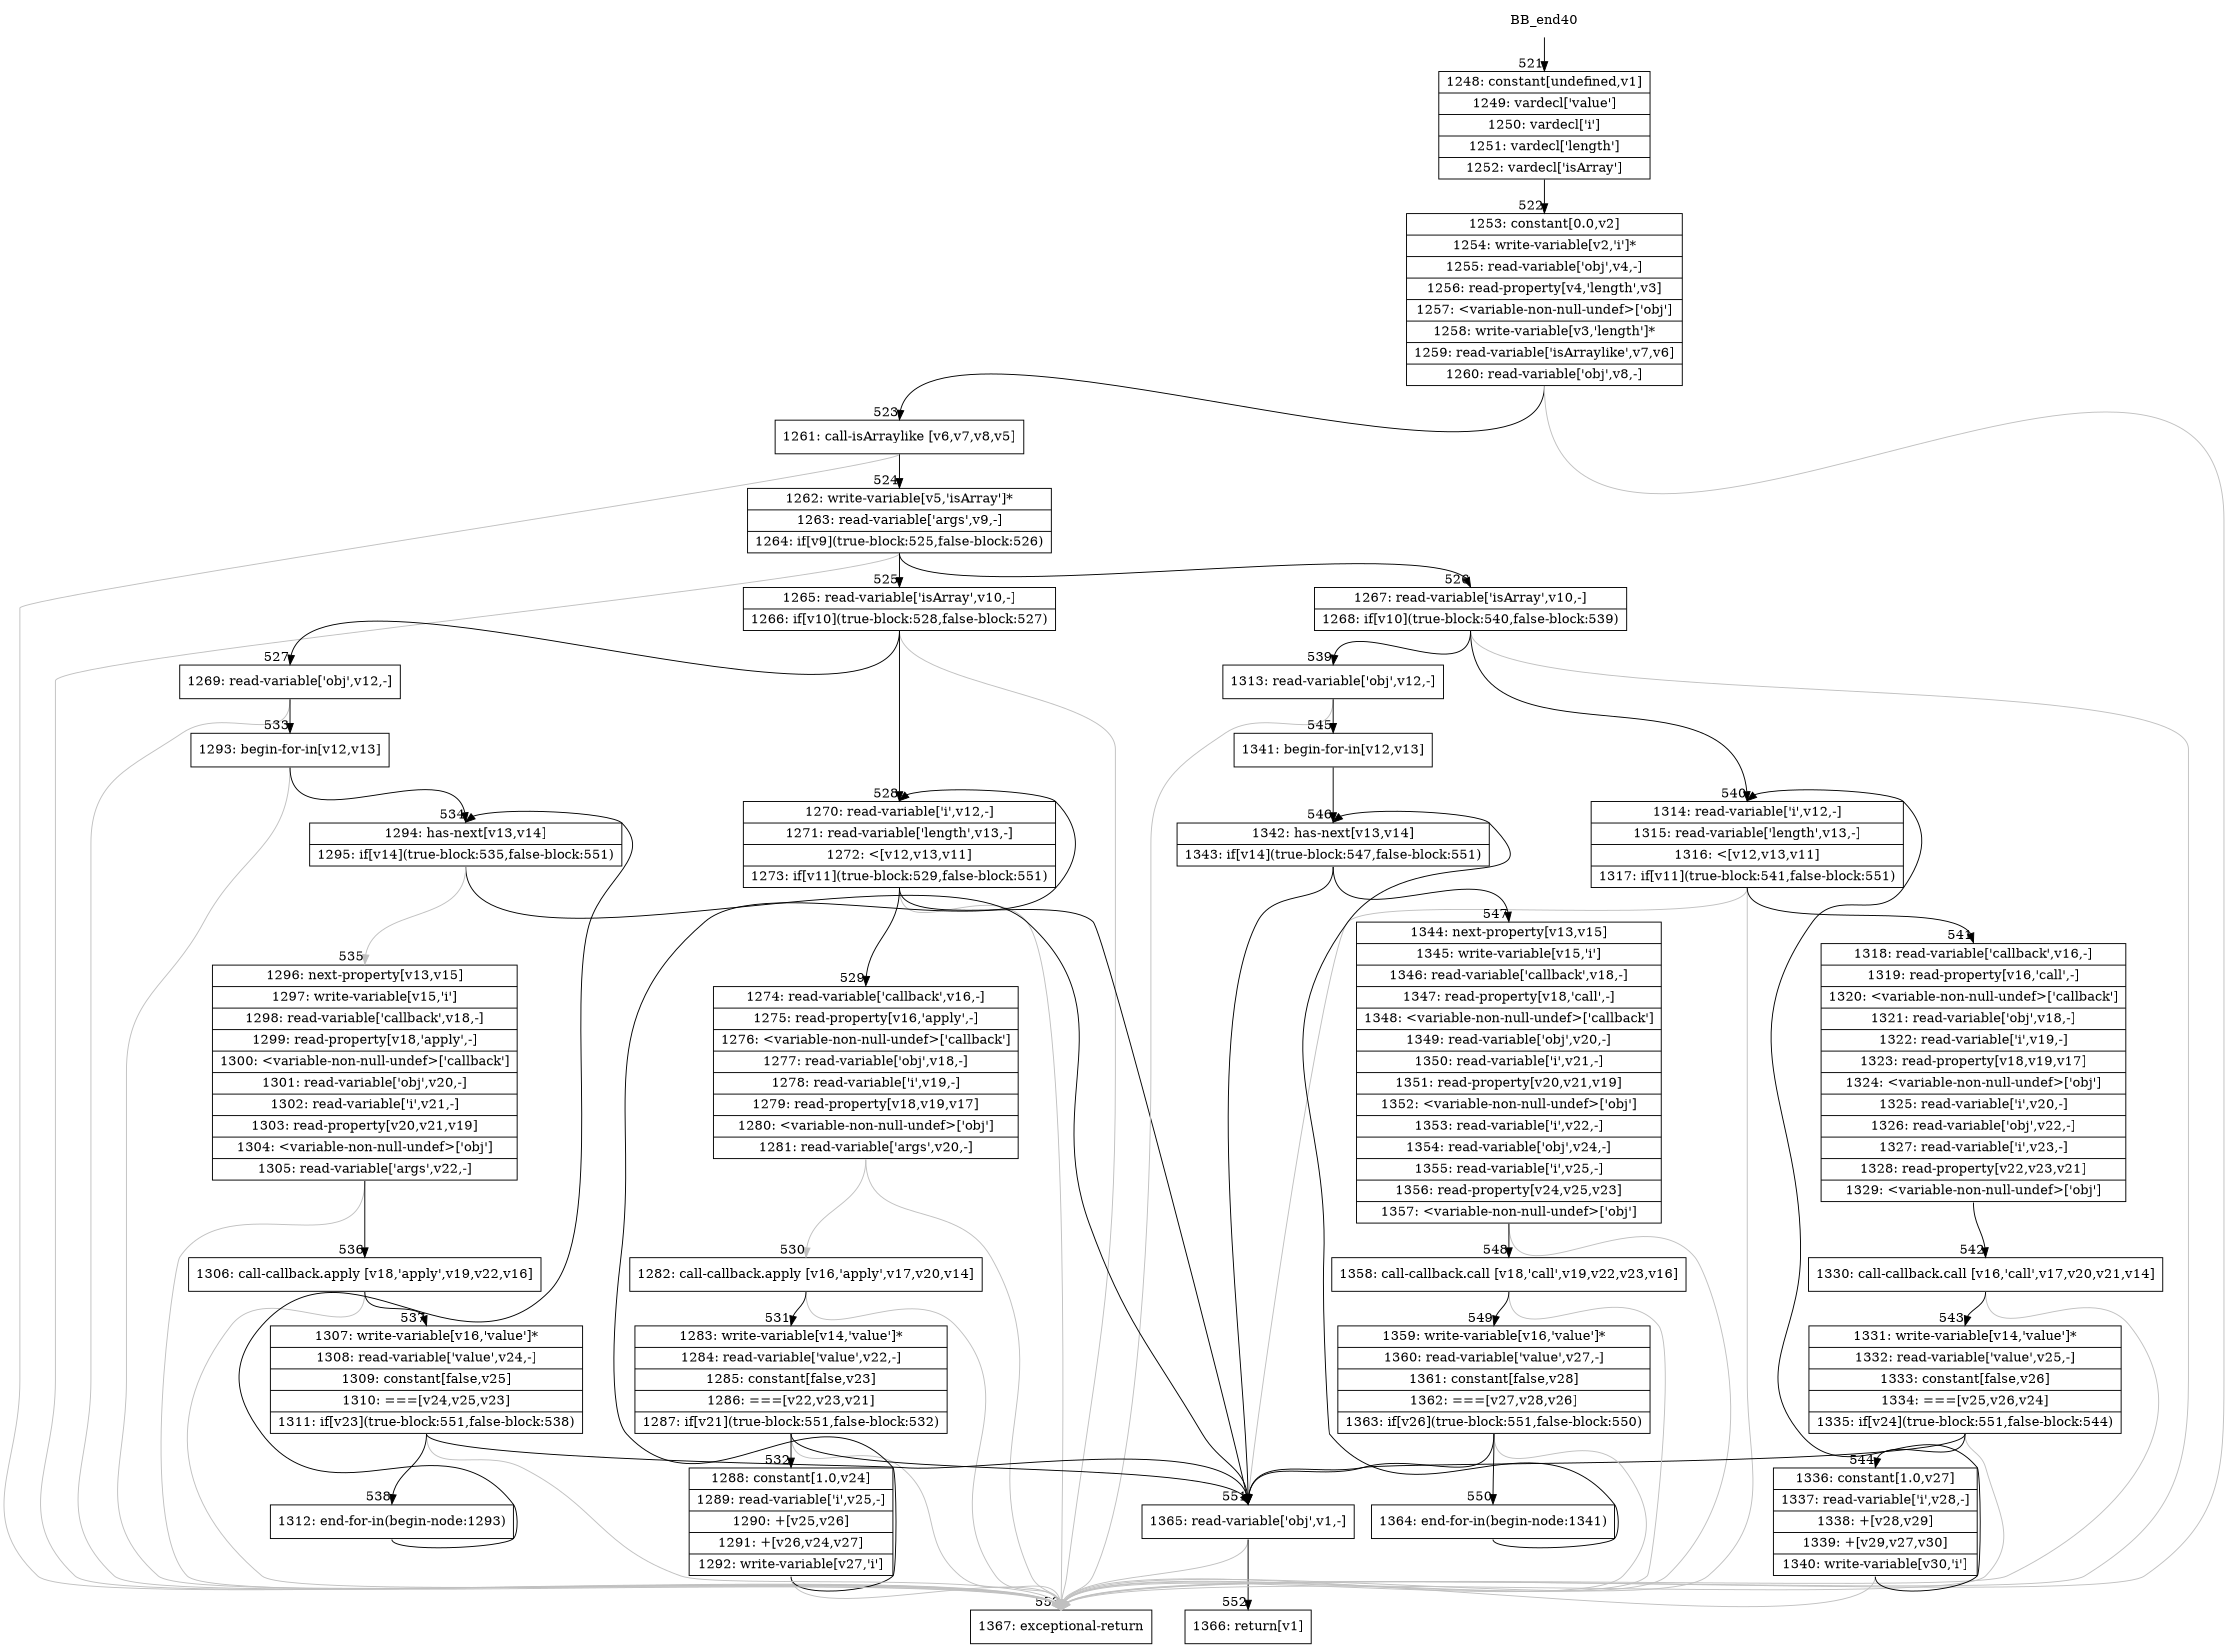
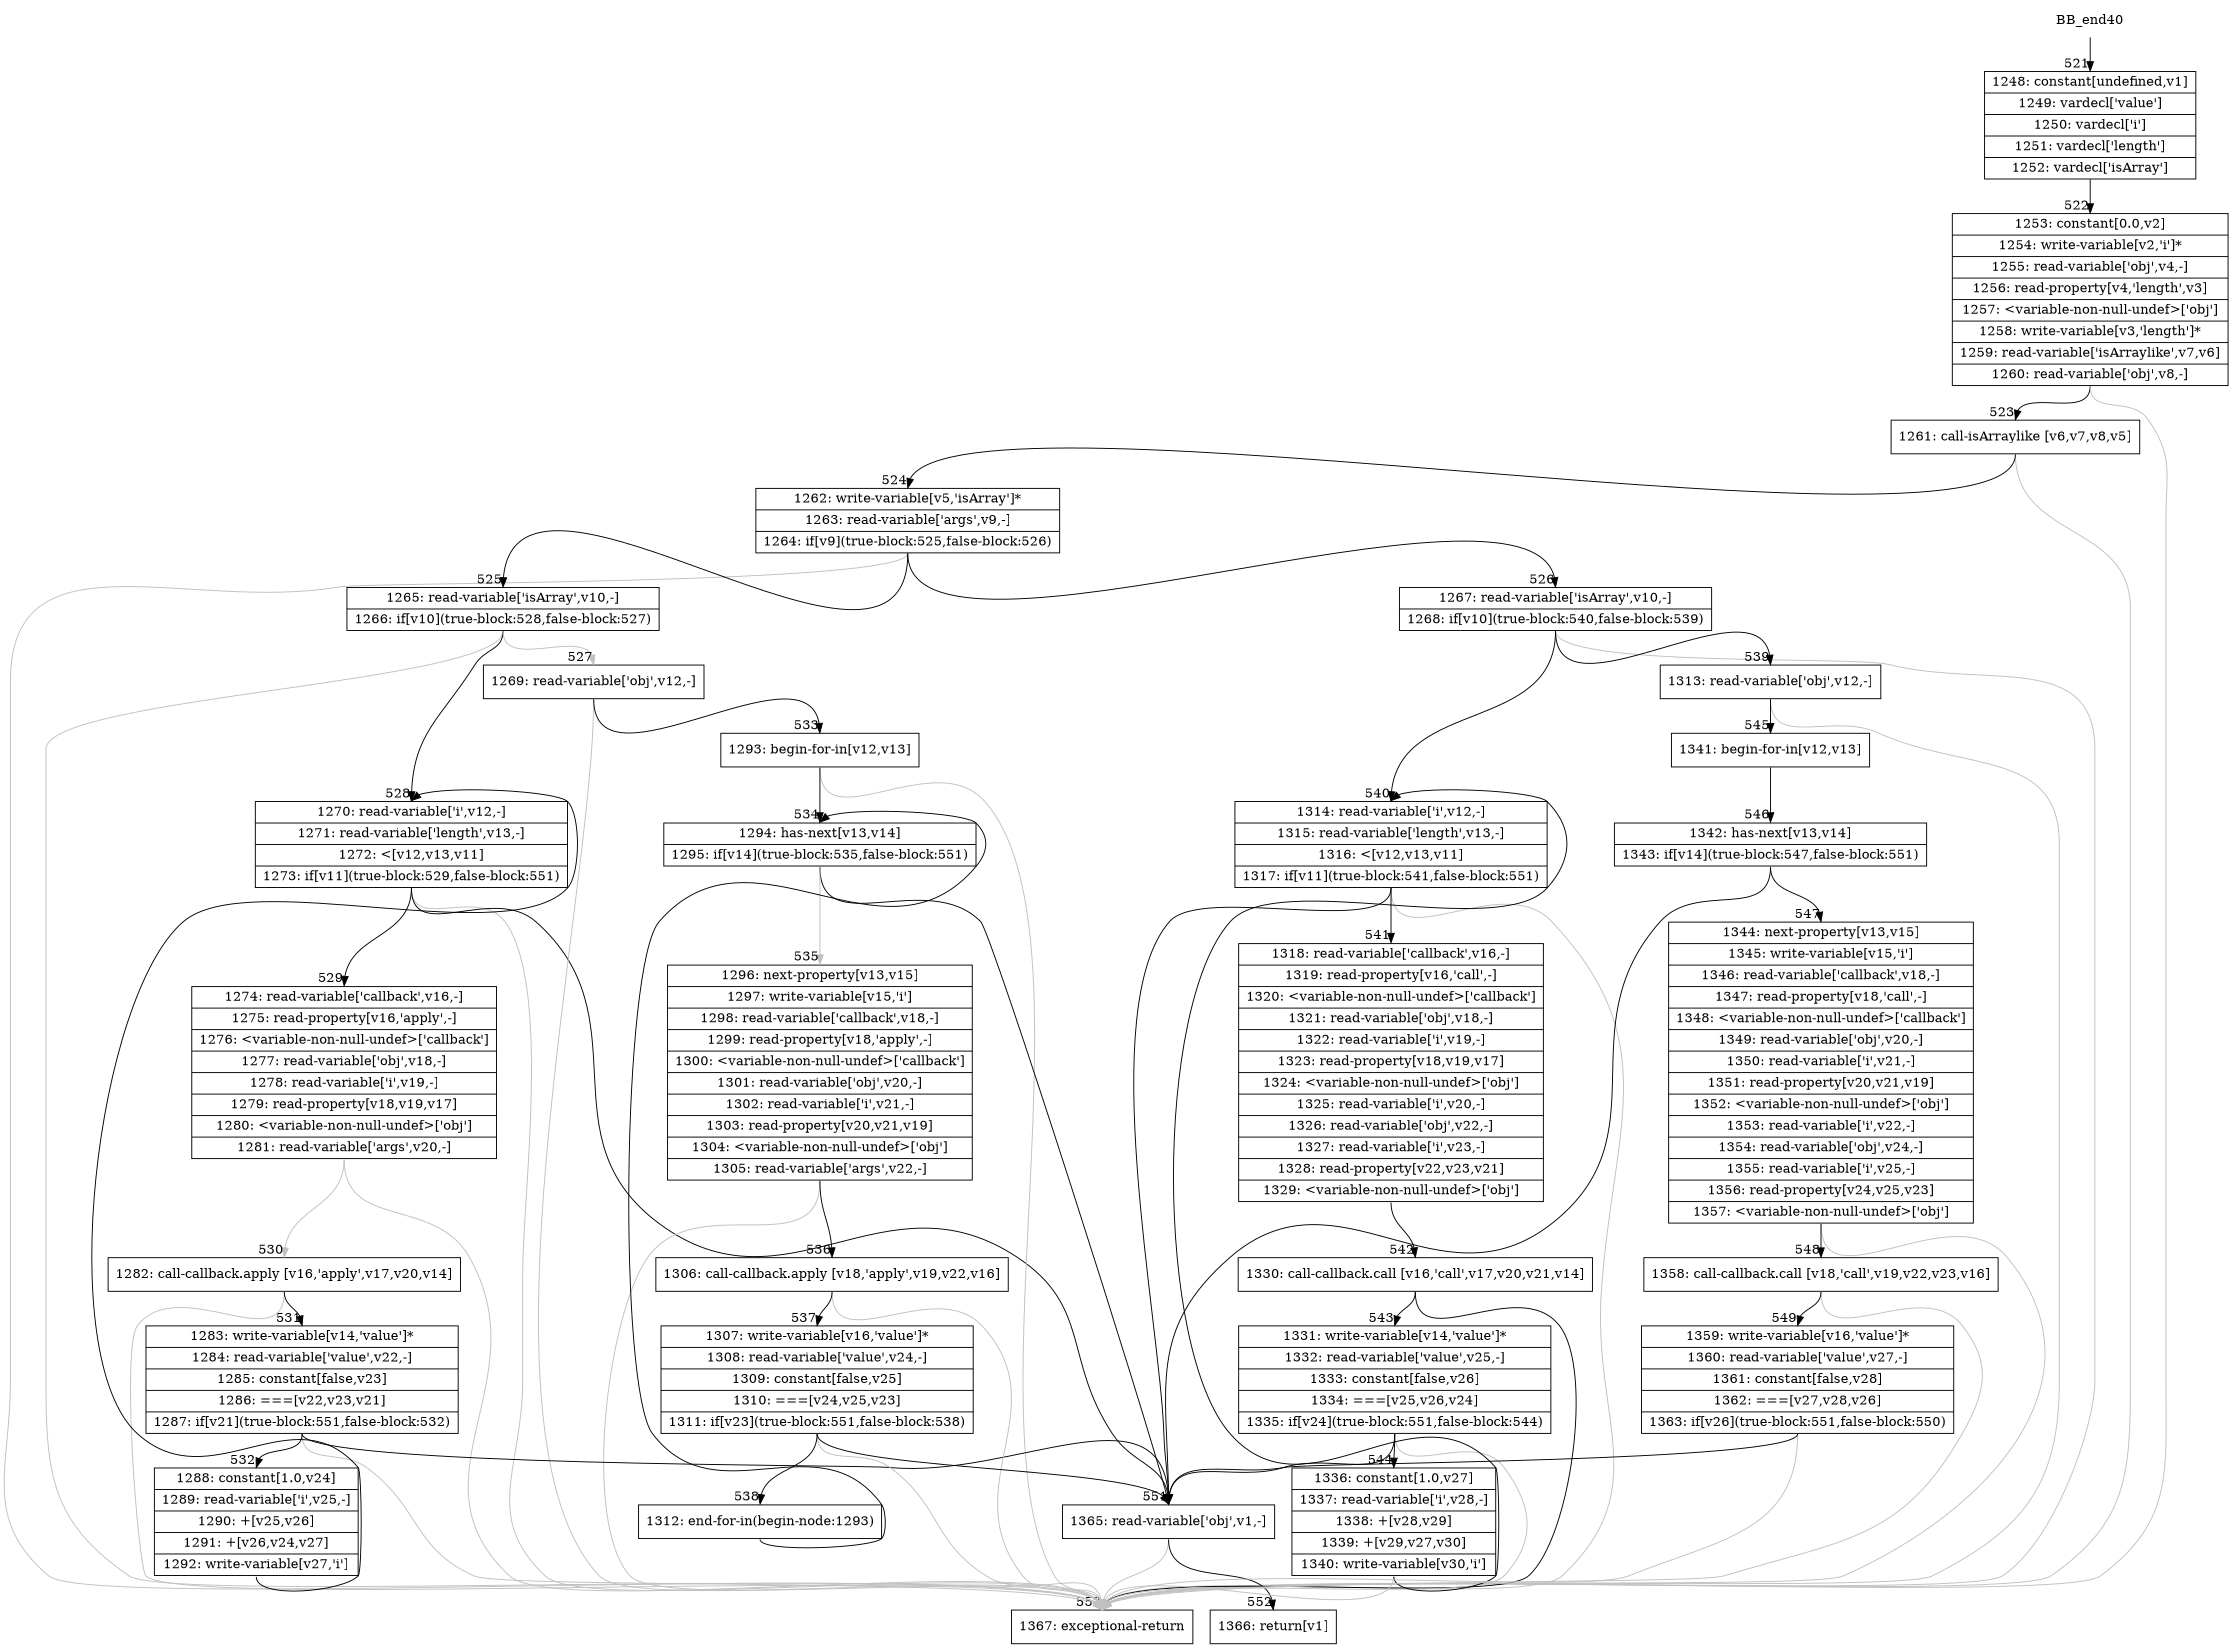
edge "1265: read-variable['isArray',v10,-]" -> "1269: read-variable['obj',v12,-]": color black -> gray
edge "1314: read-variable['i',v12,-]" -> "1365: read-variable['obj',v1,-]": color gray -> black
node "1364: end-for-in(begin-node:1341)": removed
edge "1330: call-callback.call [v16,'call',v17,v20,v21,v14]" -> "1367: exceptional-return": color gray -> black
edge "1288: constant[1.0,v24]" -> "1367: exceptional-return": removed
